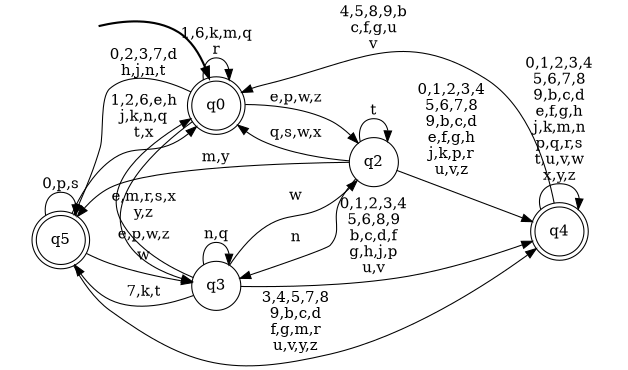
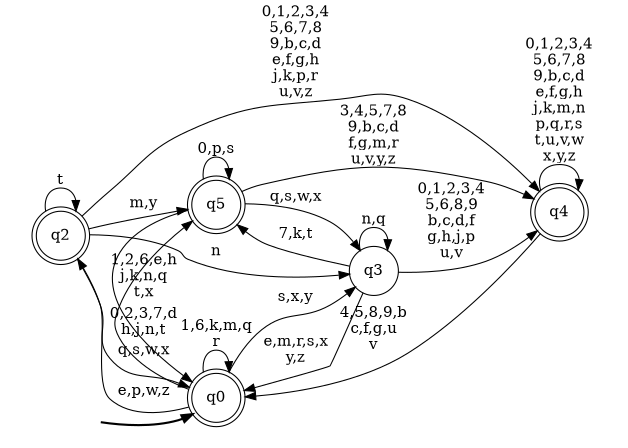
node "q2": shape circle -> doublecircle
edge "q3" -> "q2": removed, label "w"
edge "q0" -> "q3": label "e,p,w,z" -> "s,x,y"
edge "q5" -> "q3": label "w" -> "q,s,w,x"
